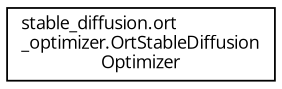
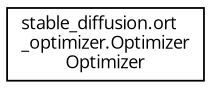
node "stable_diffusion.ort _optimizer.OrtStableDiffusion Optimizer": label "stable_diffusion.ort _optimizer.OrtStableDiffusion Optimizer" -> "stable_diffusion.ort _optimizer.Optimizer Optimizer"
